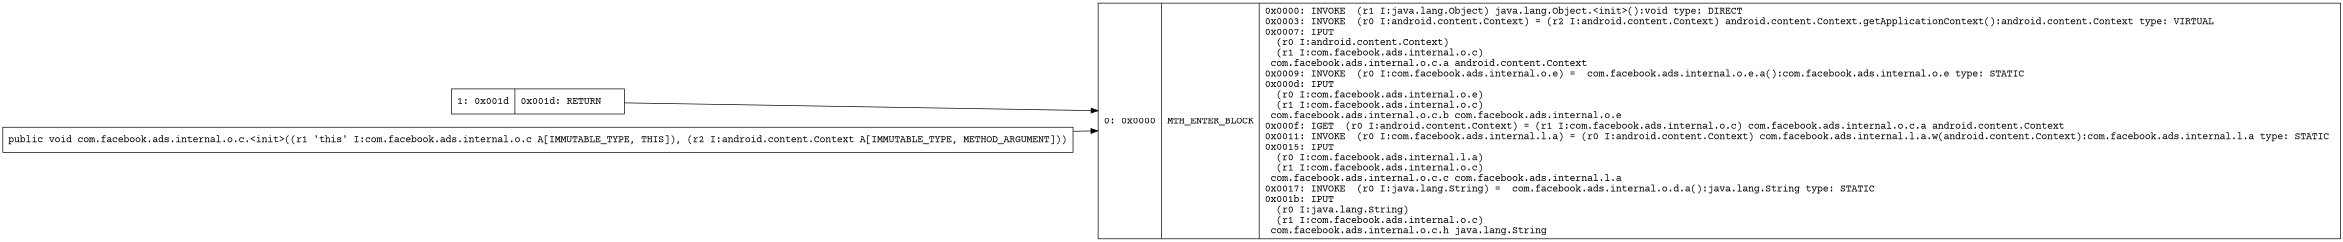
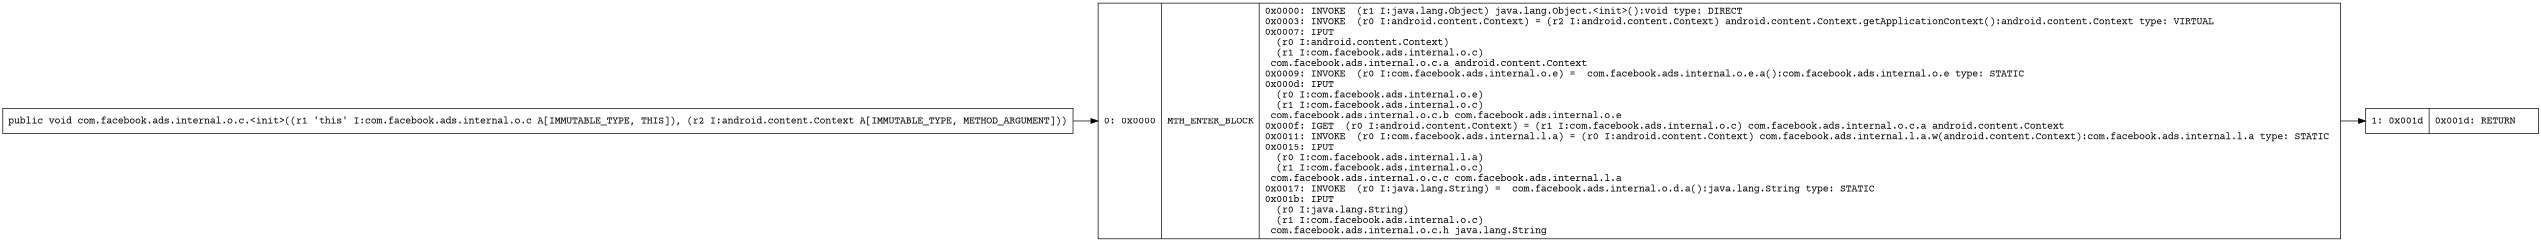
edge "1: 0x001d" -> "0: 0x0000": reversed
